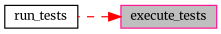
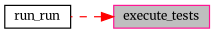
node "run_tests": label "run_tests" -> "run_run"
